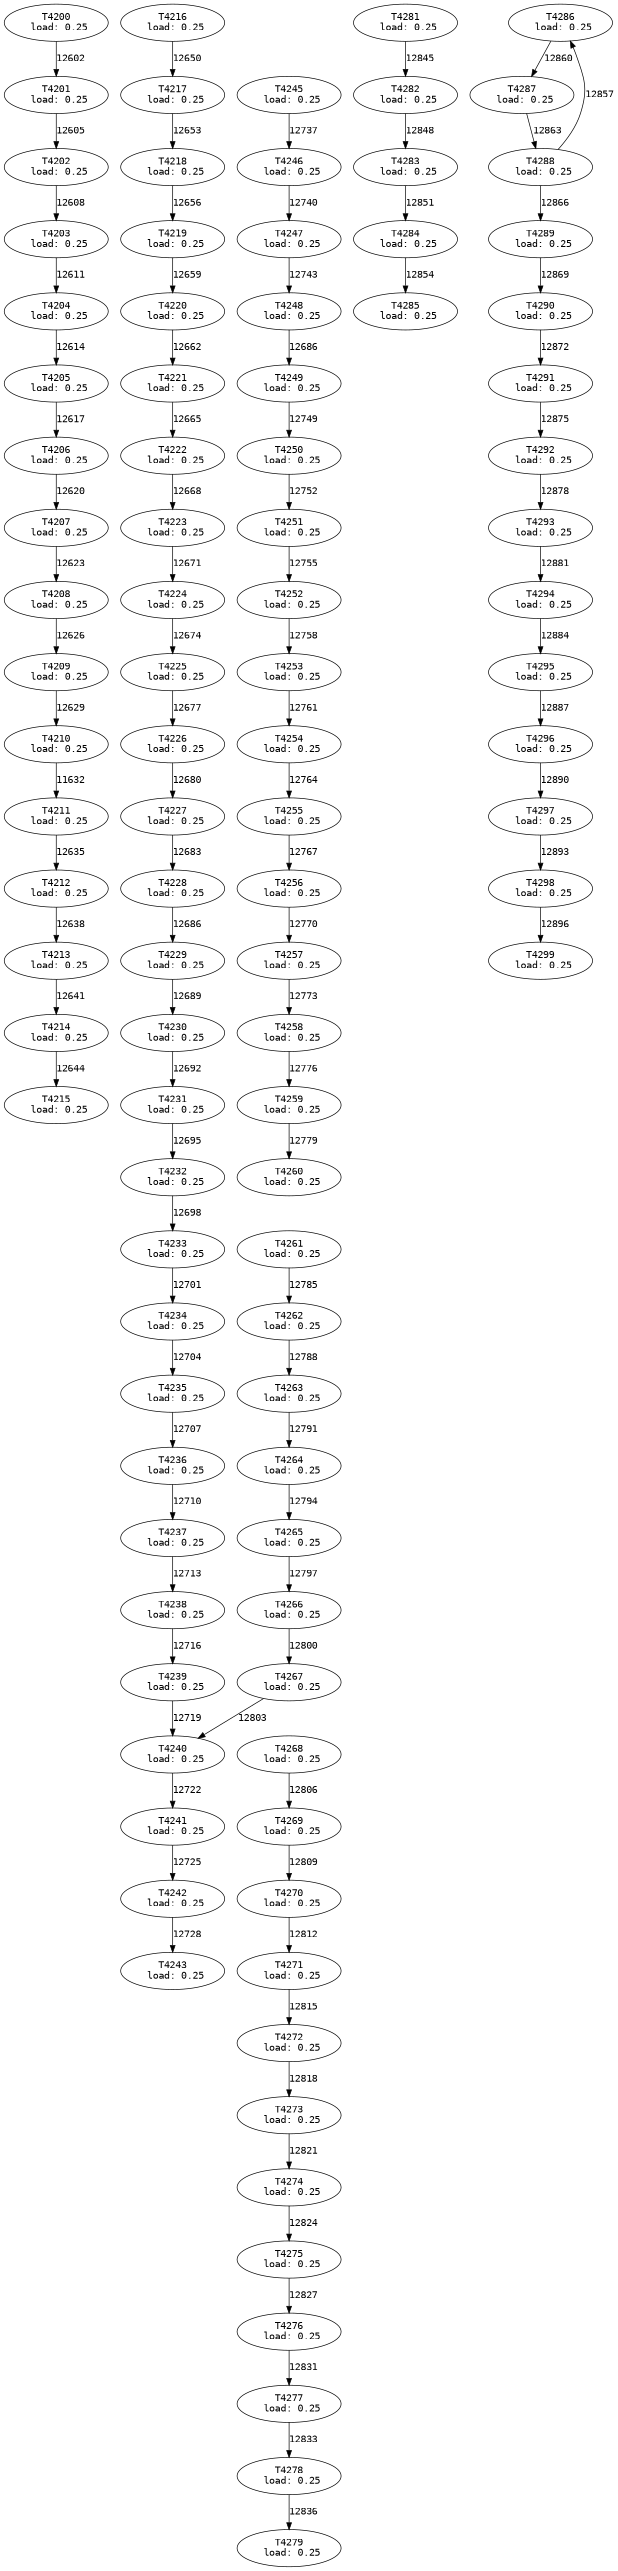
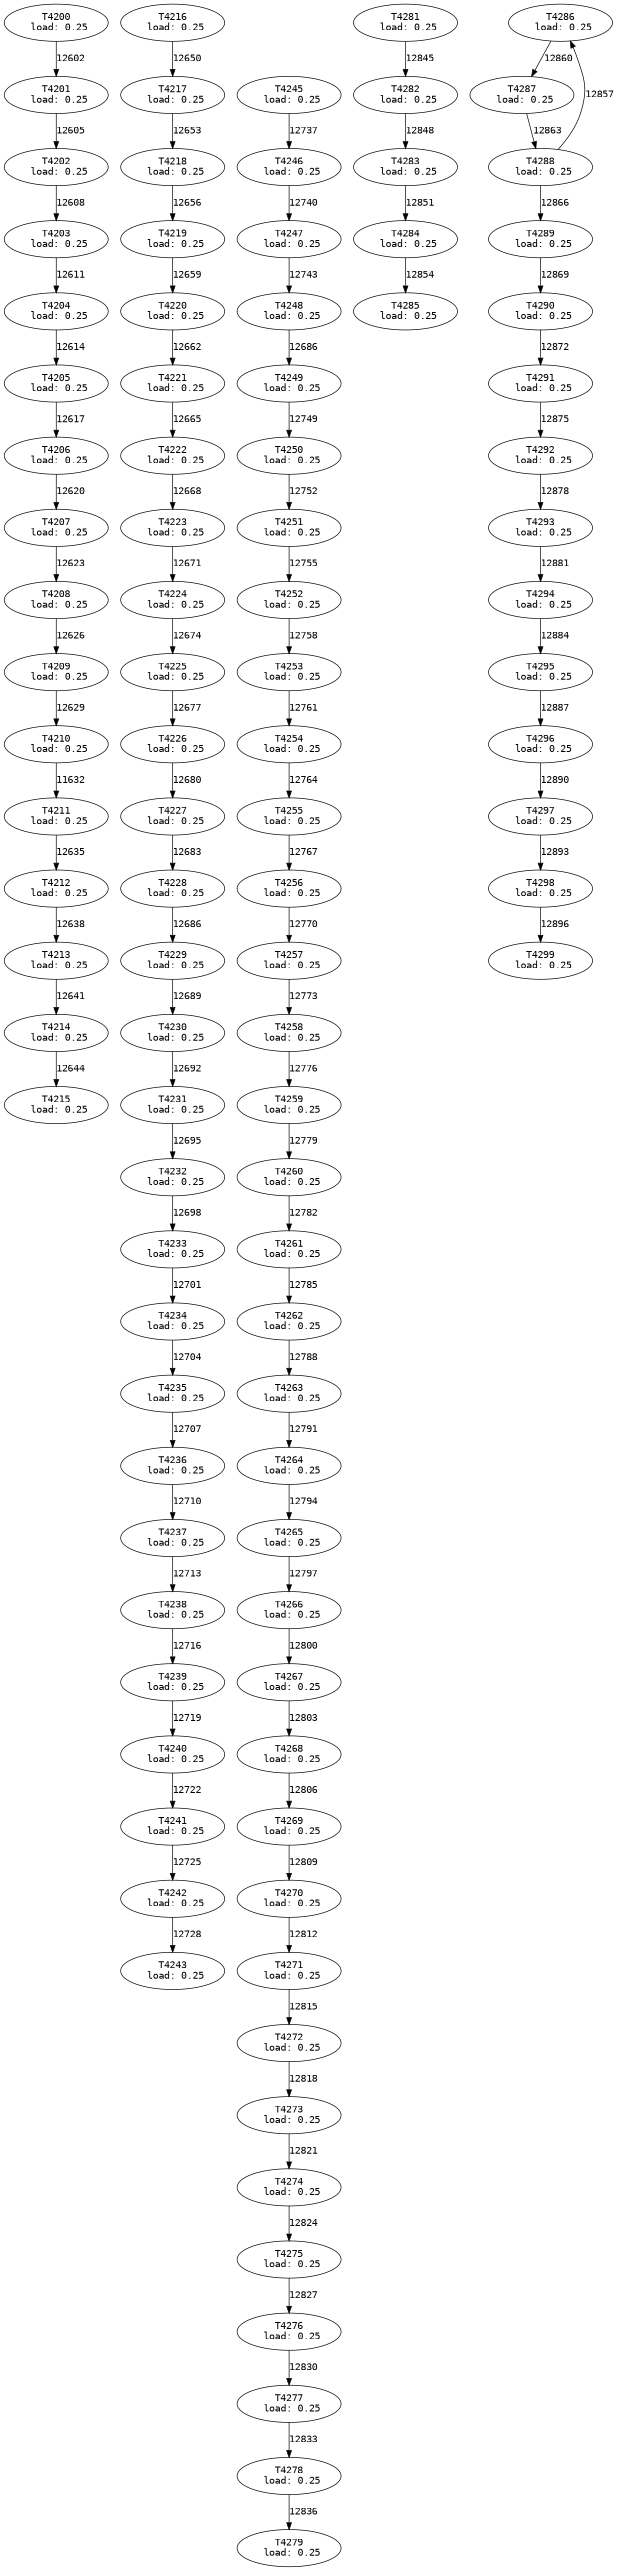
edge "T4260 load: 0.25" -> "T4261 load: 0.25": added, label "12782"
edge "T4267 load: 0.25" -> "T4240 load: 0.25": now "T4267 load: 0.25" -> "T4268 load: 0.25"
edge "T4276 load: 0.25" -> "T4277 load: 0.25": label "12831" -> "12830"
